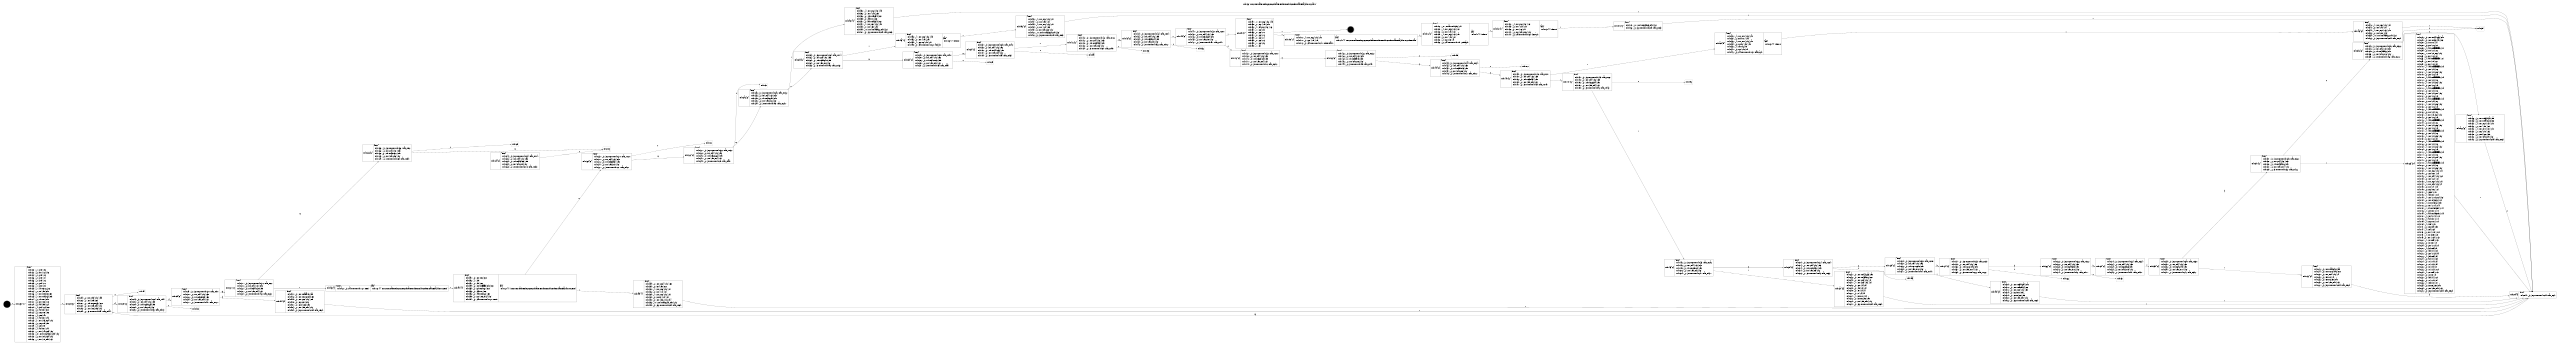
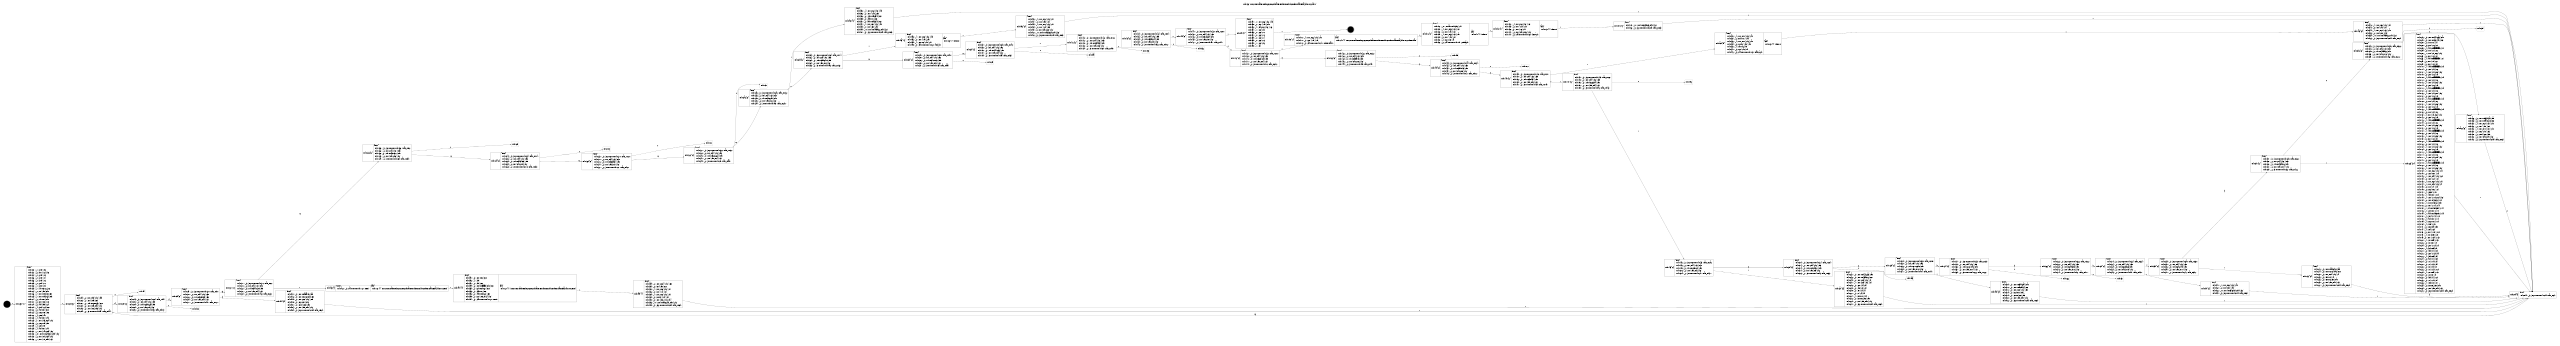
edge "0x401a48 [32]" -> "0x4015ef": now "0x401a48 [32]" -> "0x4020df [5]"
edge "0x401f97 [24]" -> "0x401b0c [12]": now "0x401467 [28]" -> "0x401b0c [12]"
edge "0x401413 [28]" -> "0x40142f [28]": removed, label "10"
edge "0x4014bb [28]" -> "0x4014d7 [28]": reversed
edge "0x401333 [28]" -> "0x402015": now "0x401333 [28]" -> "0x40134f [28]"
edge "0x401a91 [40]" -> "0x40136b [28]": now "0x40134f [28]" -> "0x40136b [28]"
node "0x401f7b [28]": added
